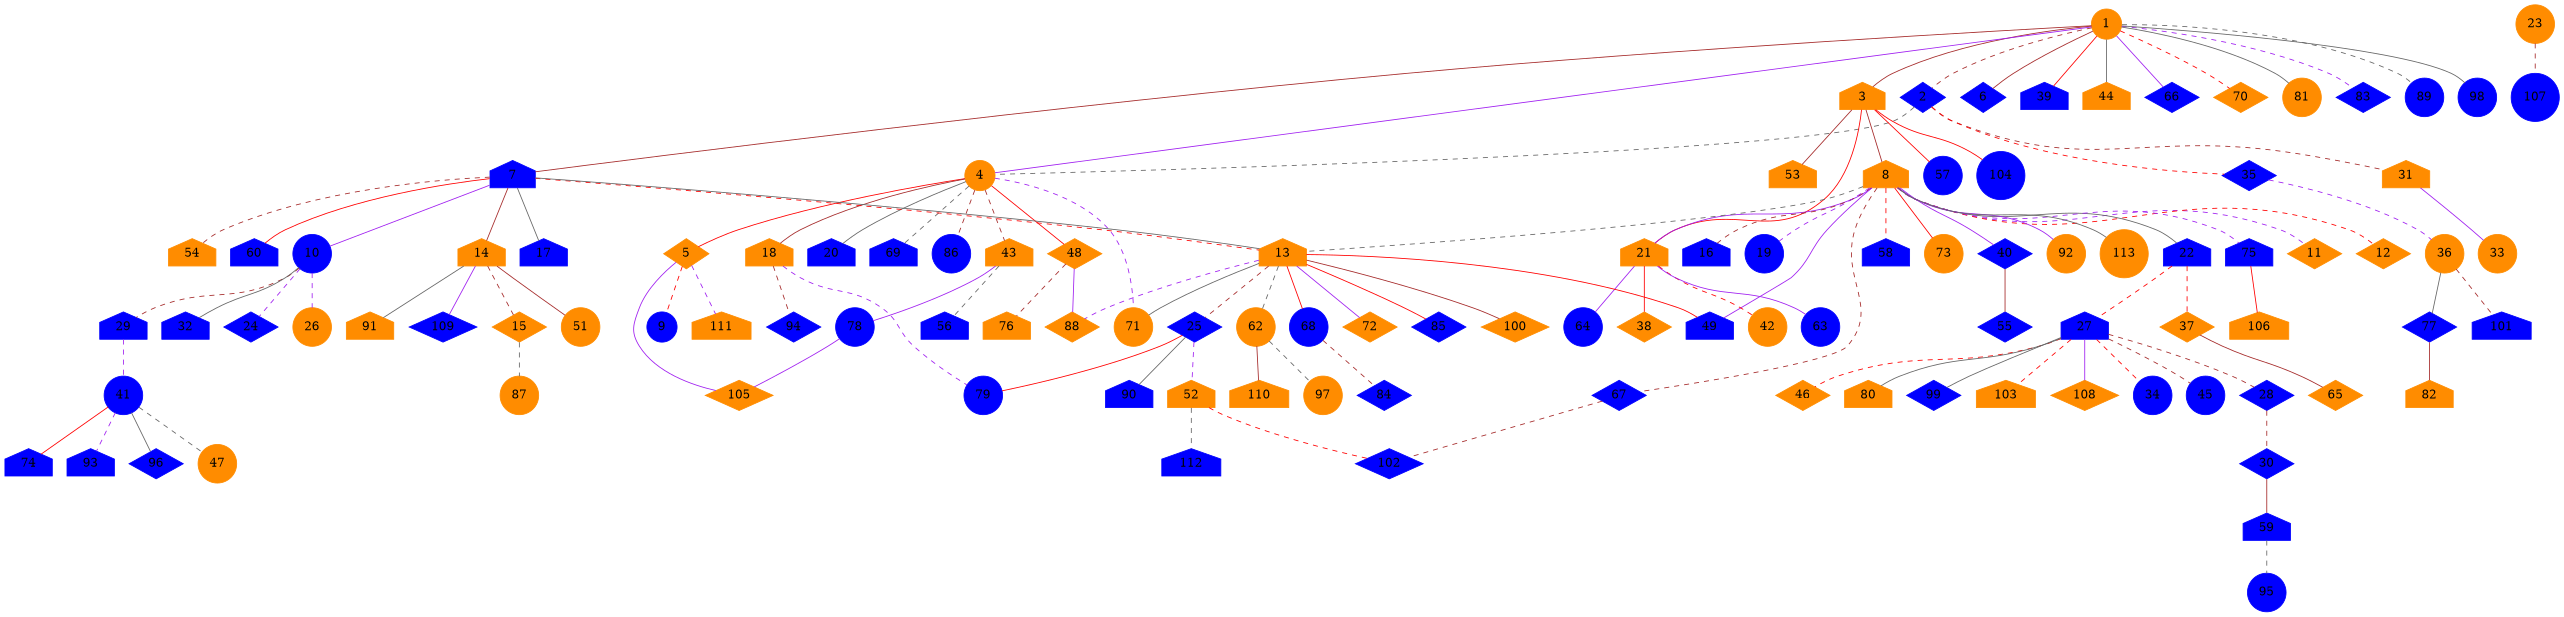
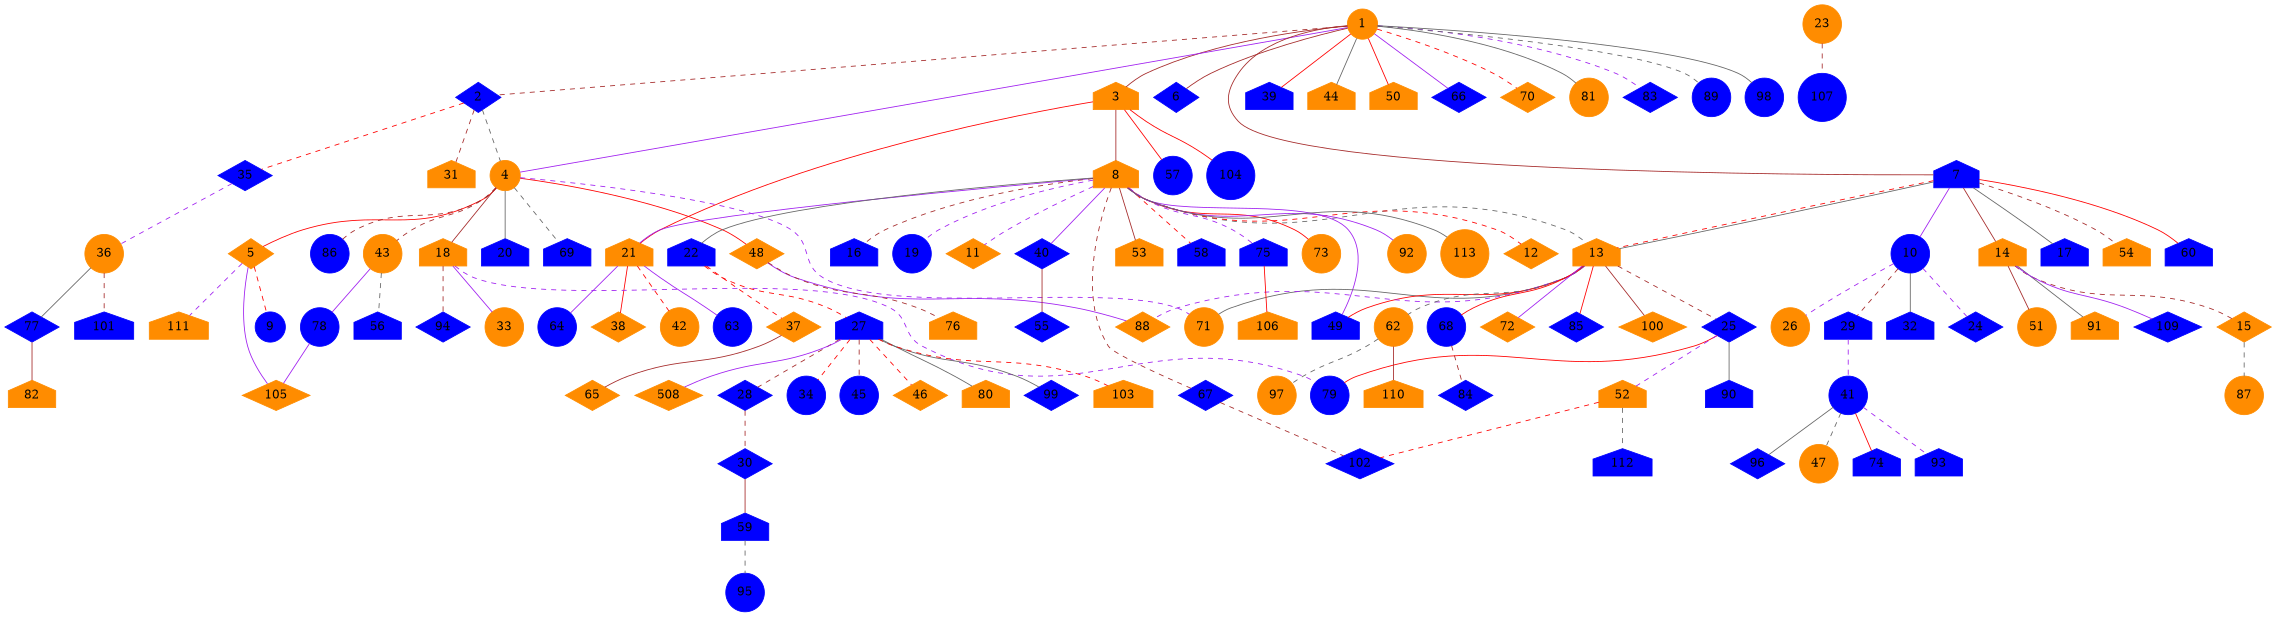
node "50": added
edge "3" -- "53": now "8" -- "53"
edge "31" -- "33": now "18" -- "33"
node "43": shape house -> circle
node "108": label "108" -> "508"
